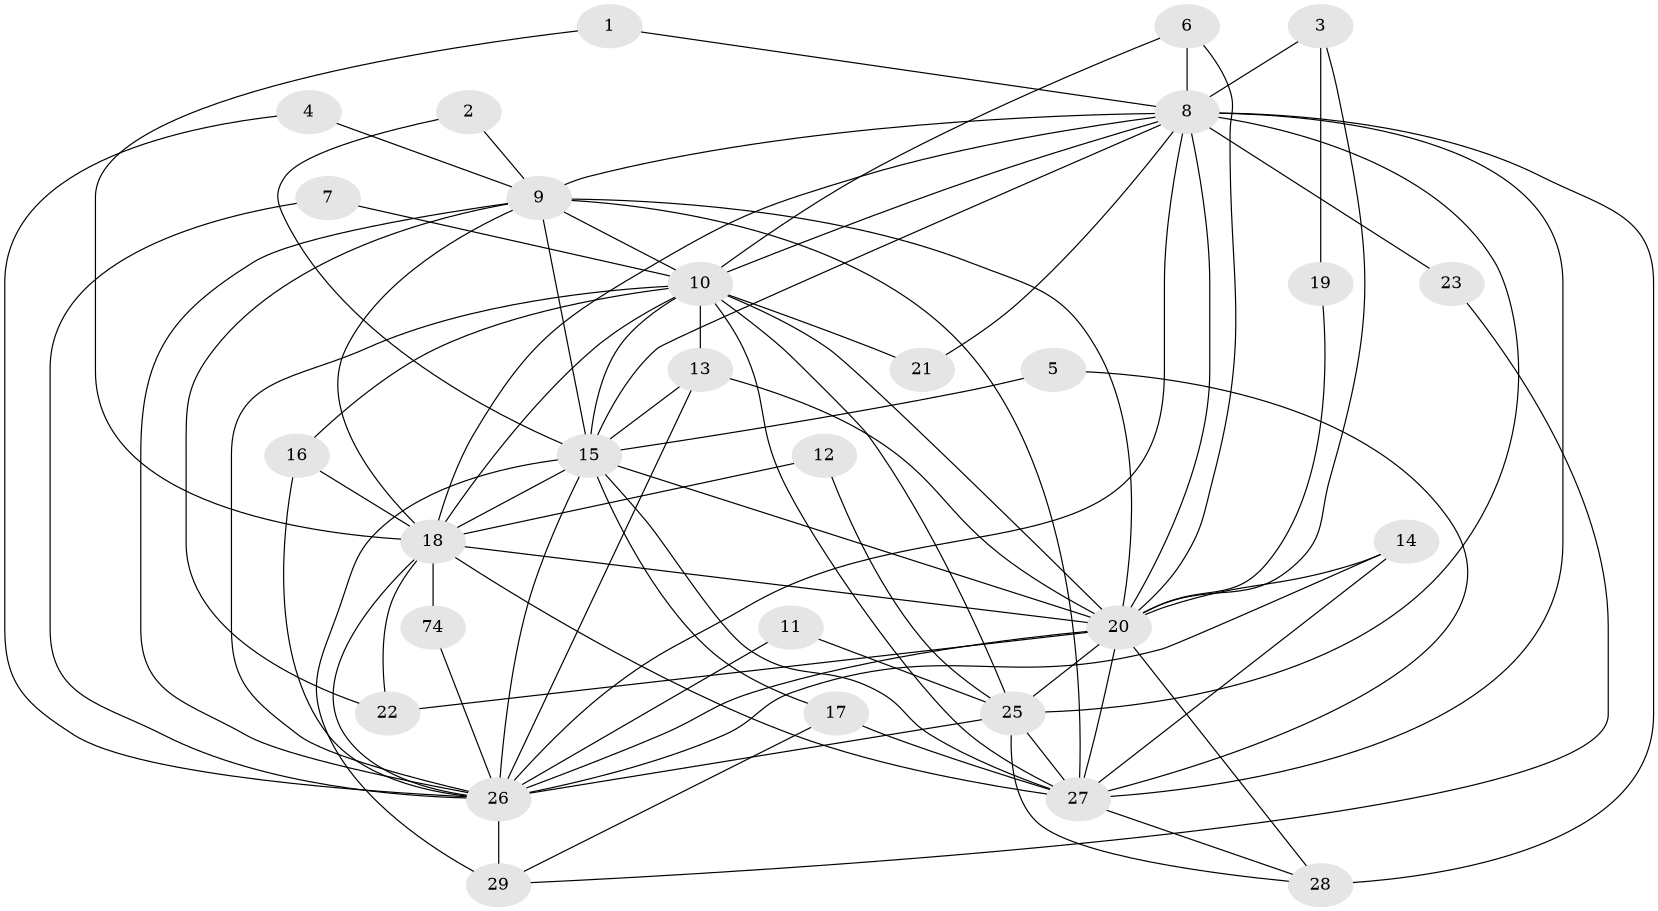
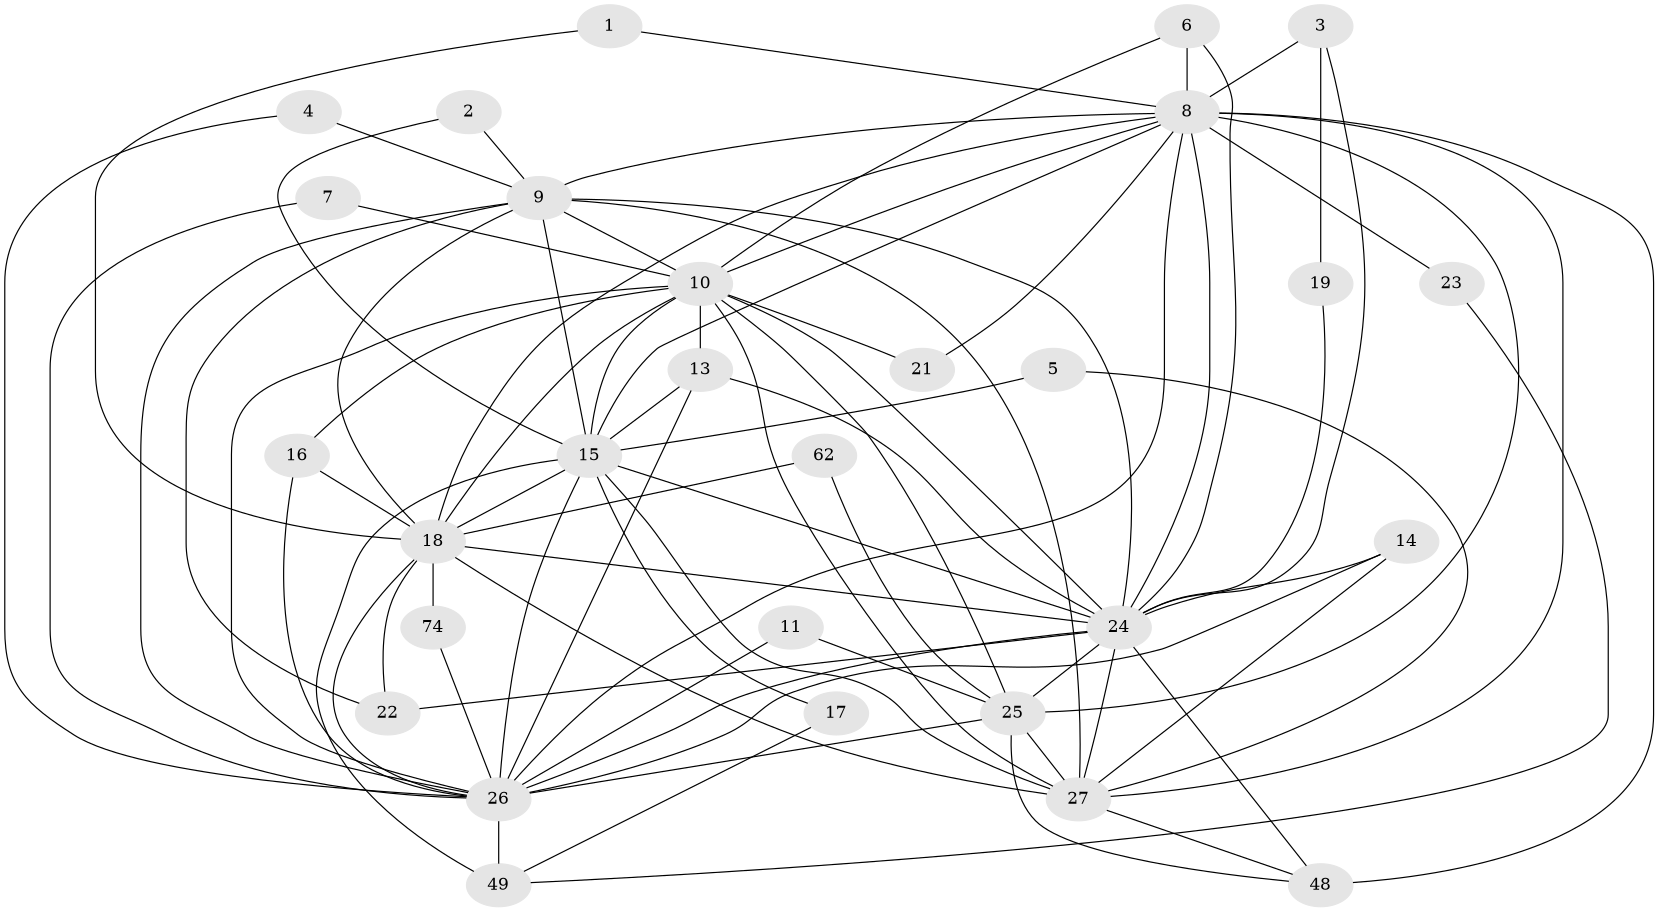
node "12": label "12" -> "62"
node "20": label "20" -> "24"
edge "17" -- "27": removed
node "29": label "29" -> "49"
node "28": label "28" -> "48"
